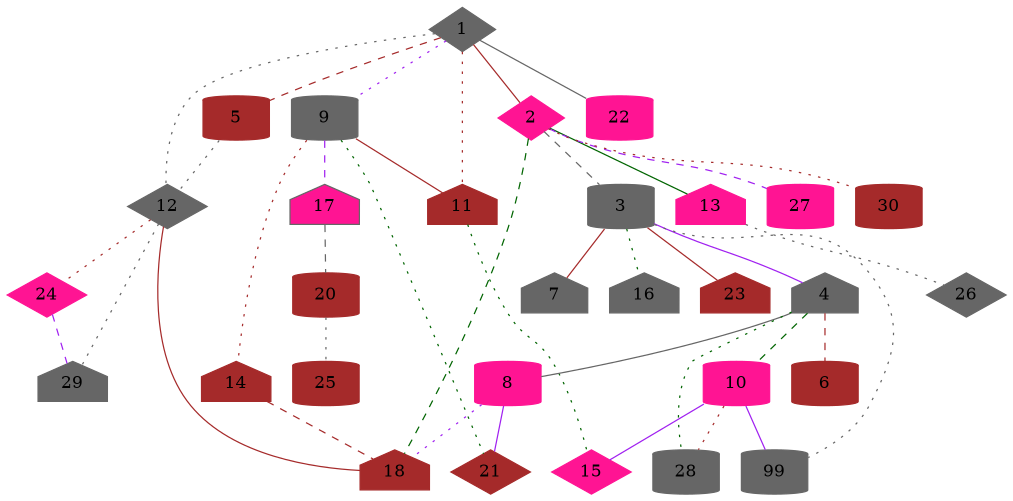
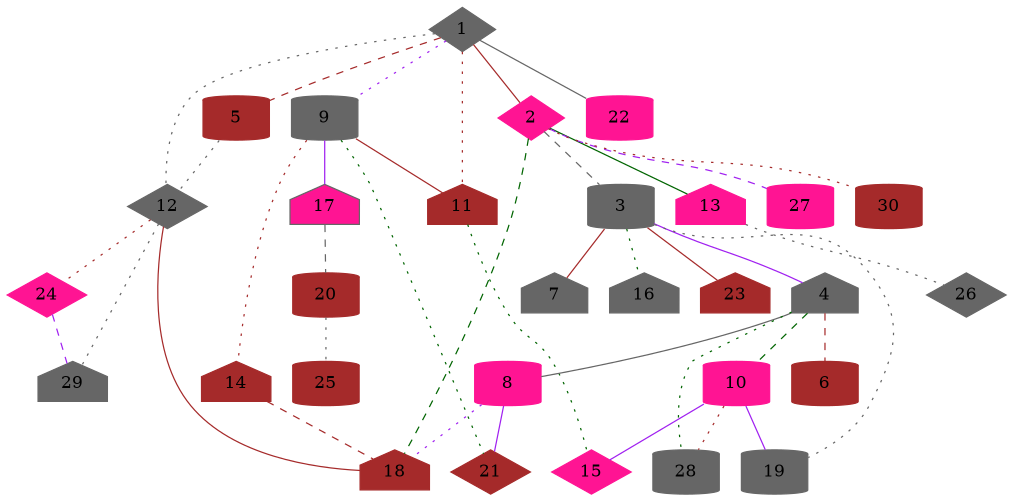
edge "9" -- "17": style dashed -> solid
node "99": label "99" -> "19"
